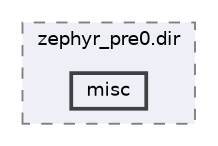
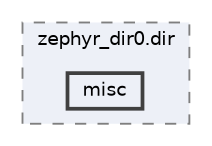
cluster "zephyr_pre0.dir": label "zephyr_pre0.dir" -> "zephyr_dir0.dir"
